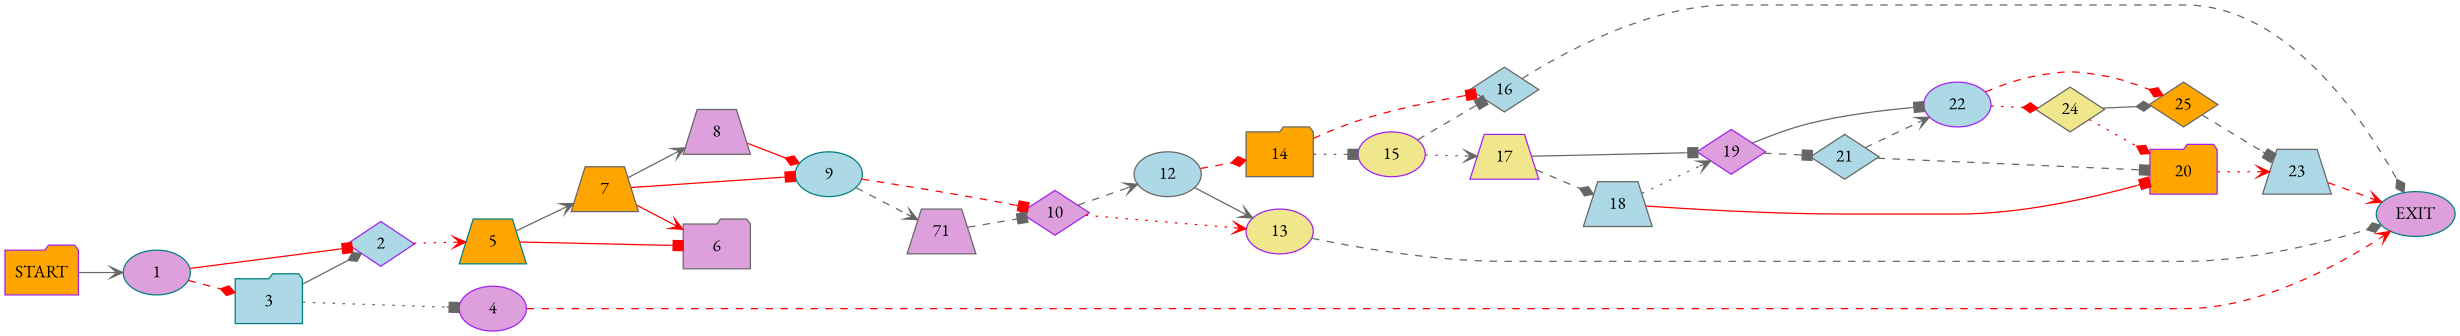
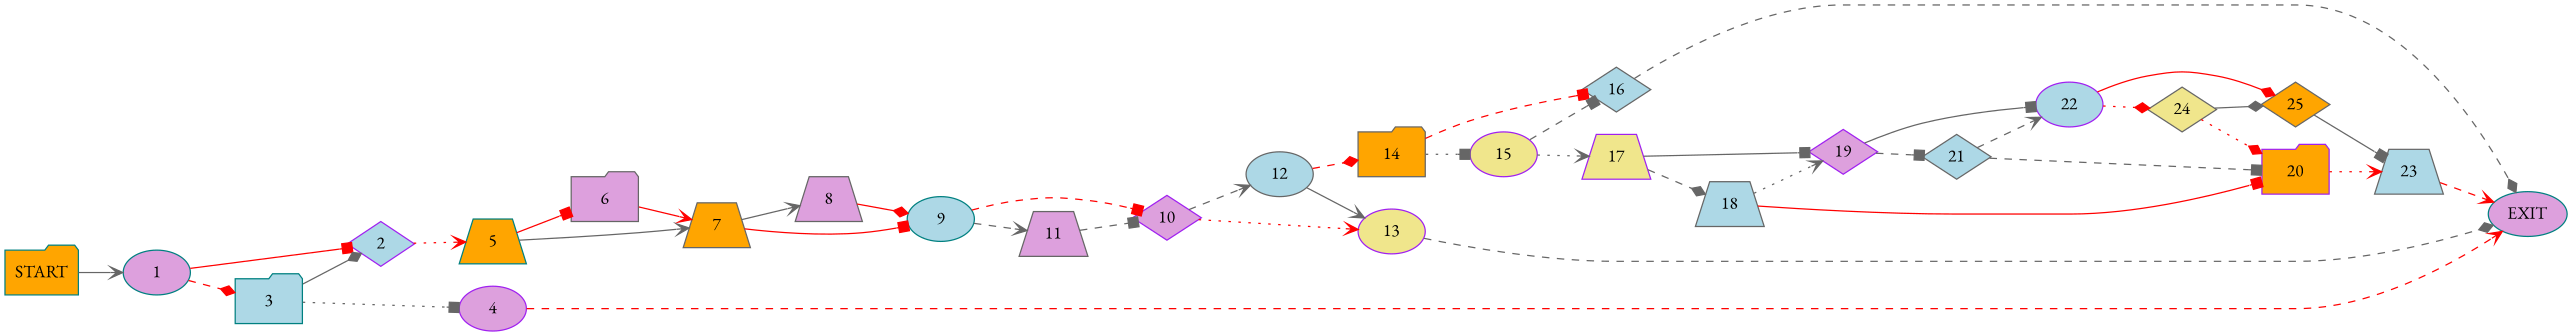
edge "22" -> "25": style dashed -> solid
edge "25" -> "23": style dashed -> solid
edge "7" -> "6": reversed
node "71": label "71" -> "11"
node "START": color purple -> teal
